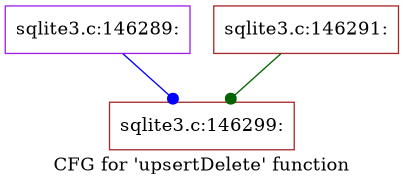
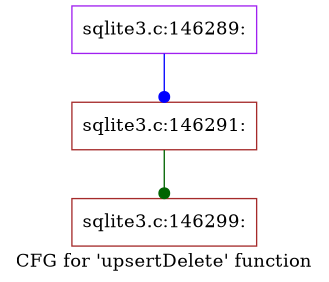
edge "sqlite3.c:146289:" -> "sqlite3.c:146299:": now "sqlite3.c:146289:" -> "sqlite3.c:146291:"
